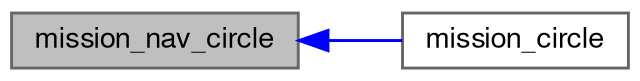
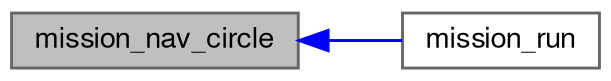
node "mission_circle": label "mission_circle" -> "mission_run"
